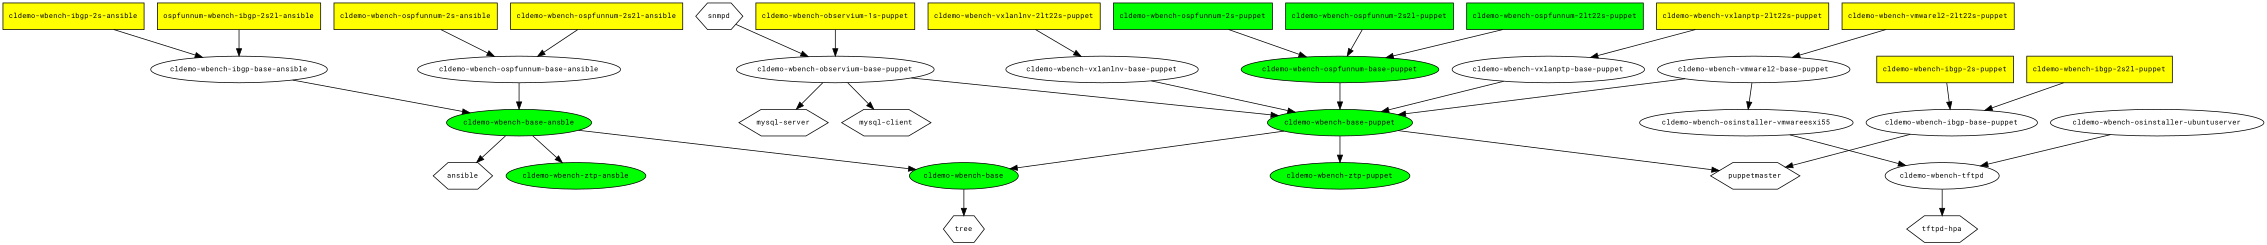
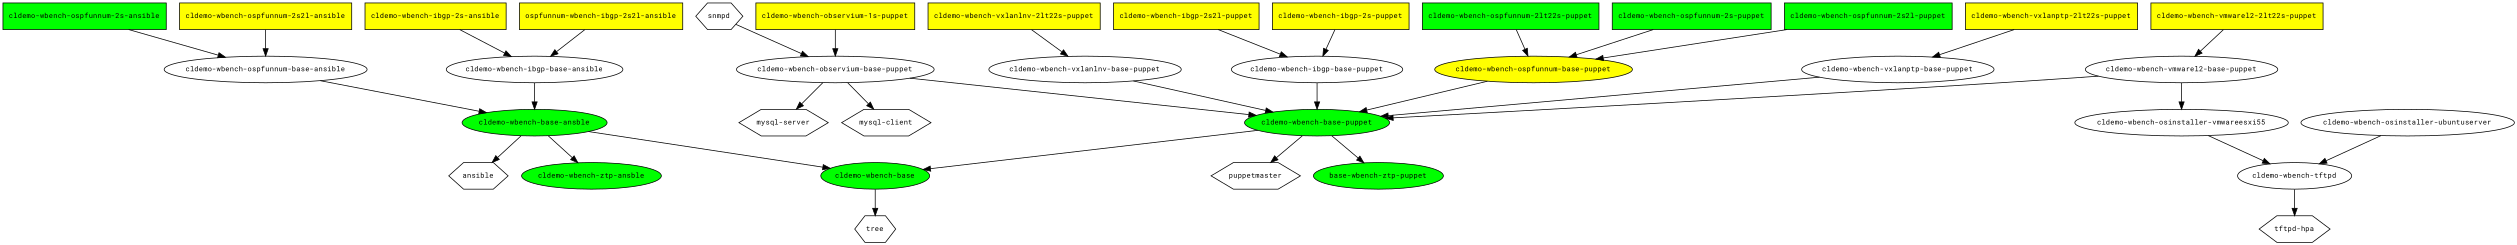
node "cldemo-wbench-ospfunnum-2s-ansible": fillcolor yellow -> green
node "cldemo-wbench-ospfunnum-base-puppet": fillcolor green -> yellow
edge "cldemo-wbench-ibgp-base-puppet" -> "puppetmaster": now "cldemo-wbench-ibgp-base-puppet" -> "cldemo-wbench-base-puppet"
node "cldemo-wbench-ztp-puppet": label "cldemo-wbench-ztp-puppet" -> "base-wbench-ztp-puppet"
